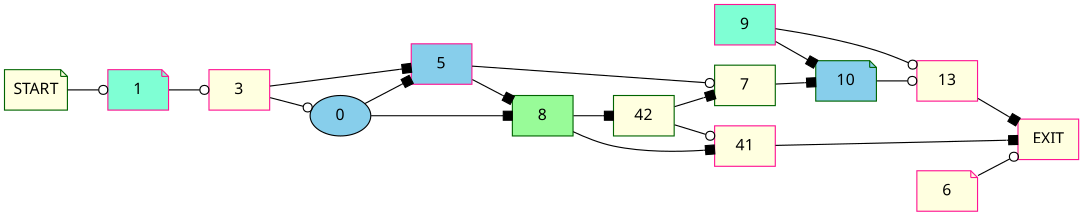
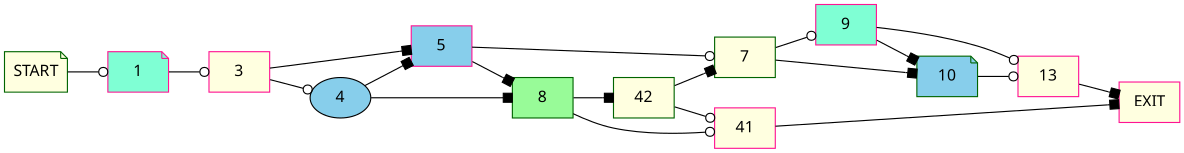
edge "7" -> "9": added
node "0": label "0" -> "4"
edge "8" -> "41": arrowhead box -> odot
node "6": removed
